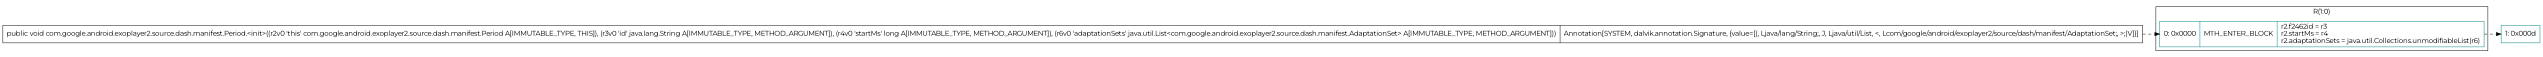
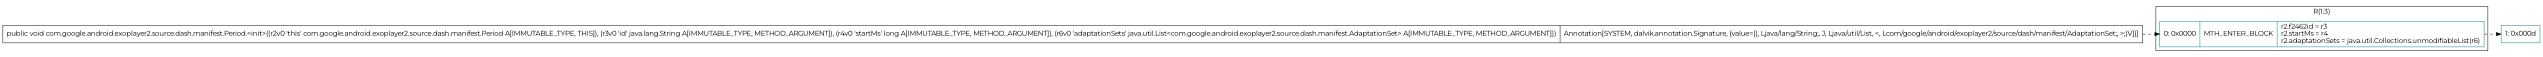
cluster "R(1:0)": label "R(1:0)" -> "R(1:3)"
